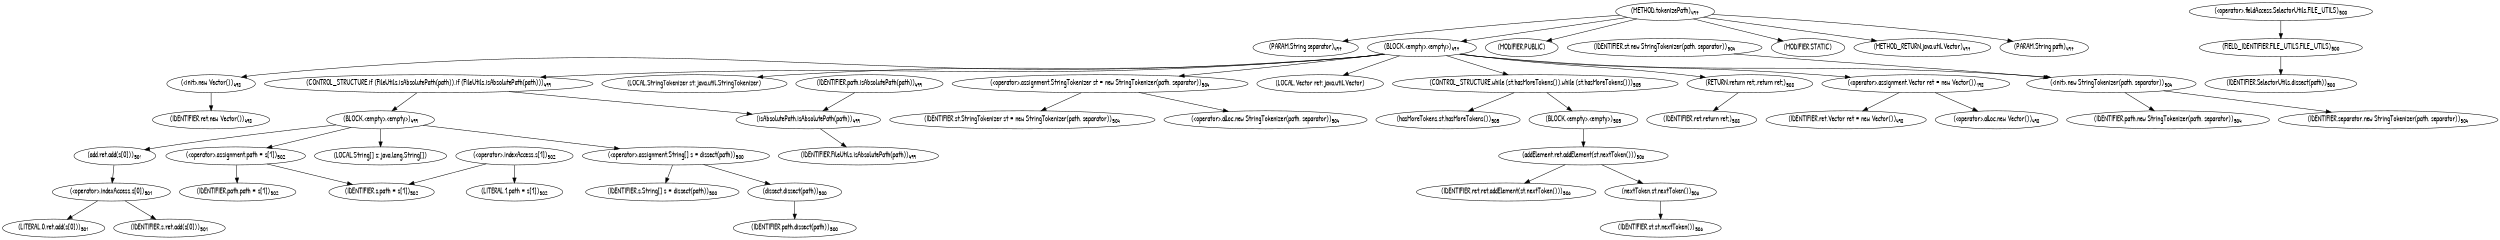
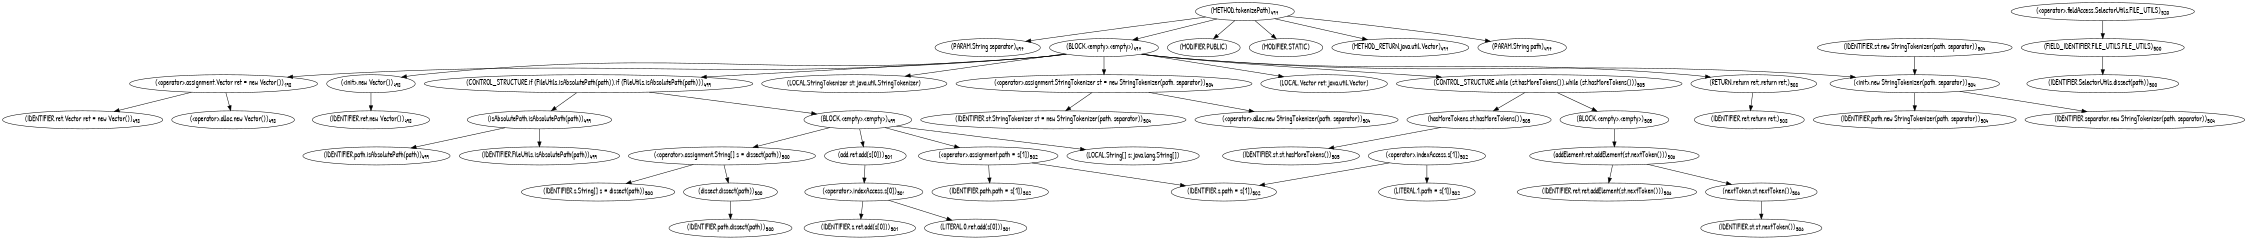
node "(<operator>.fieldAccess,SelectorUtils.FILE_UTILS)": text "500" -> "520"
edge "(IDENTIFIER,path,isAbsolutePath(path))" -> "(isAbsolutePath,isAbsolutePath(path))": reversed
node "(IDENTIFIER,st,st.hasMoreTokens())": added
